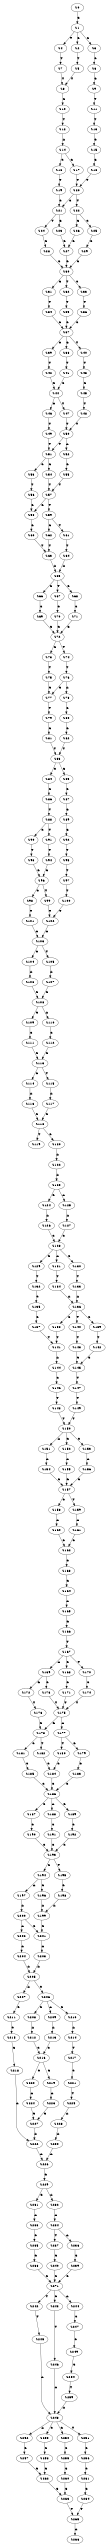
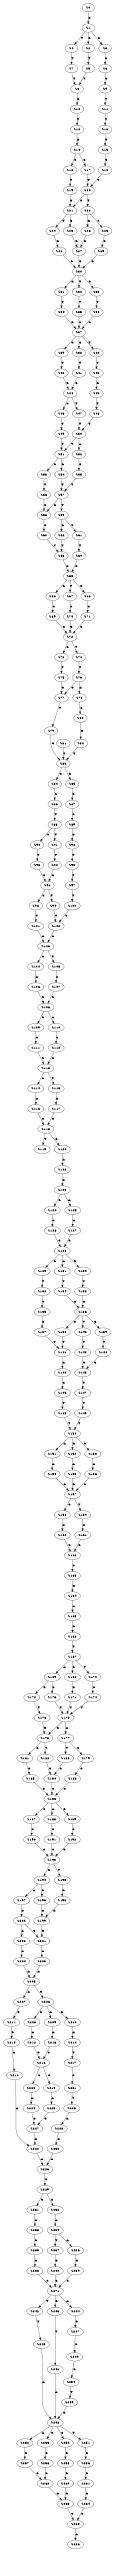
edge "S79" -> "S81": now "S79" -> "S83"
